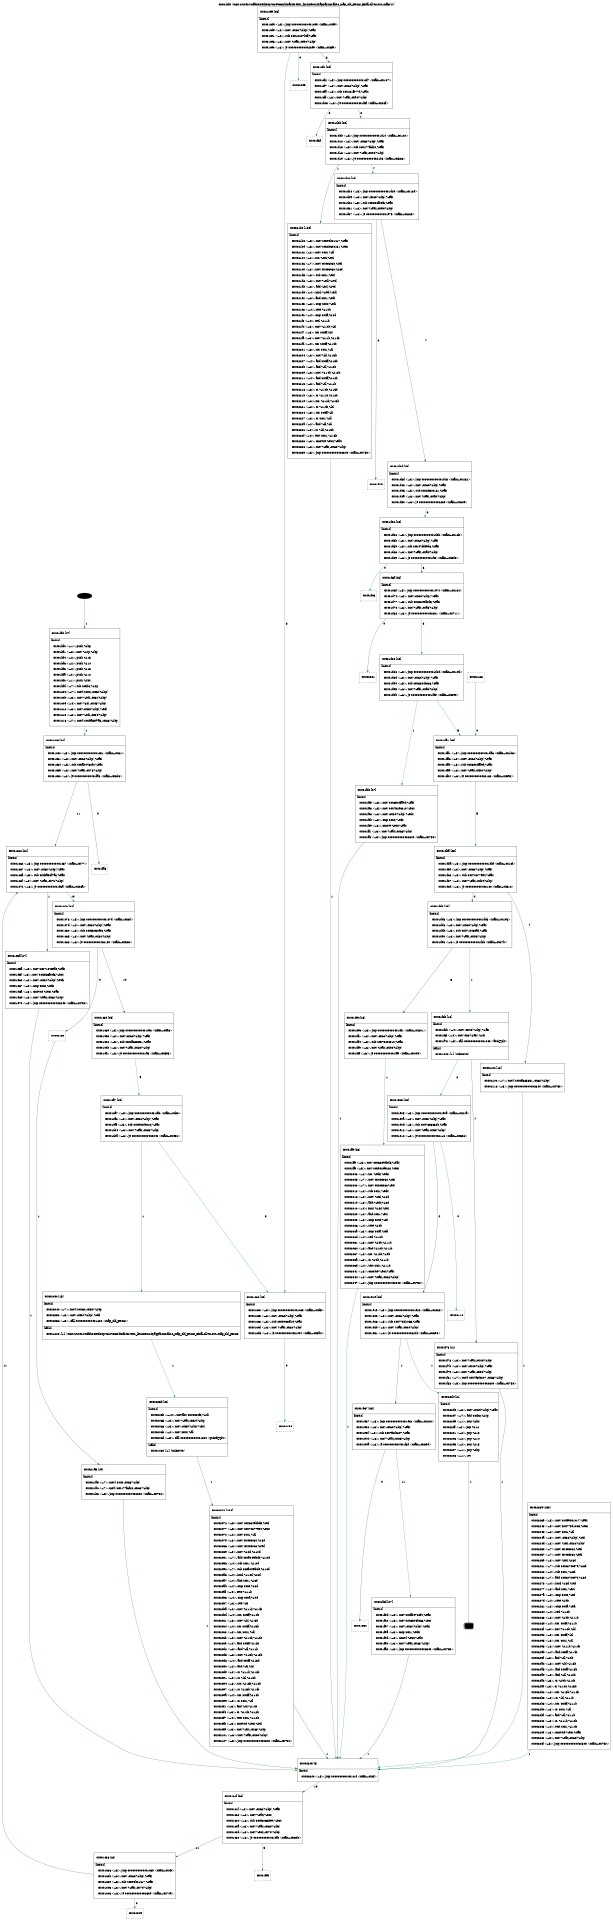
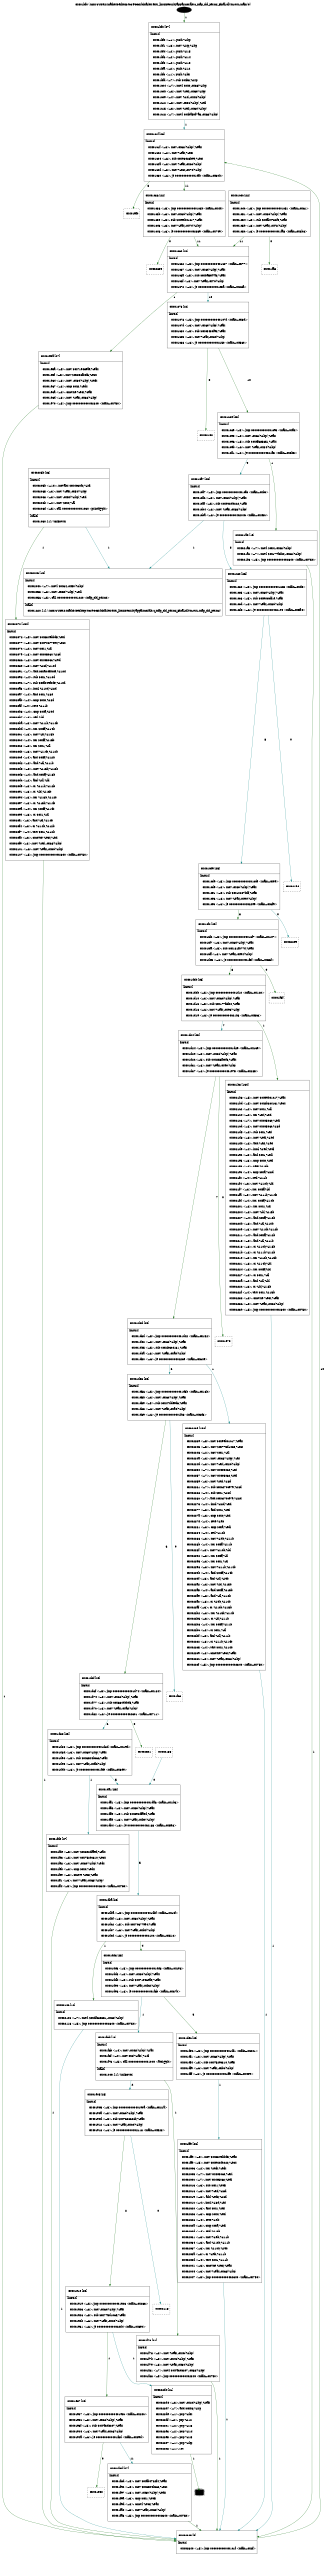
edge "0x401cd9 [25]" -> "0x401cc0 [25]": reversed
edge "0x401bf0 [47]" -> "0x401c4c [22]": now "0x401bf0 [47]" -> "0x401c1f [23]"
edge "0x402150" -> "0x4021a5 [19]": now "0x401c8e [25]" -> "0x4021a5 [19]"
edge "0x40204c [15]" -> "0x40205b [23]": reversed
edge "0x401d3d [25]" -> "0x40223e [150]": added, label "1"
